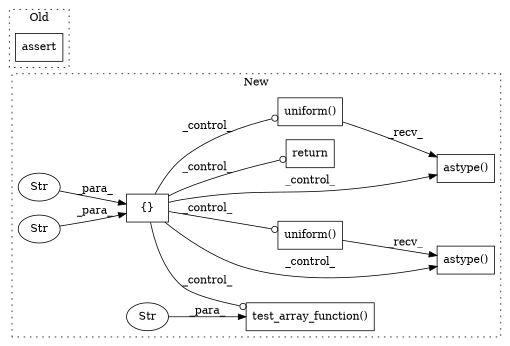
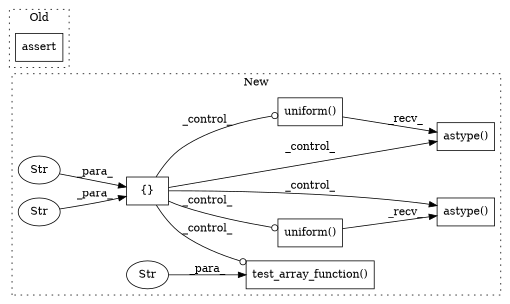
node "return": removed
